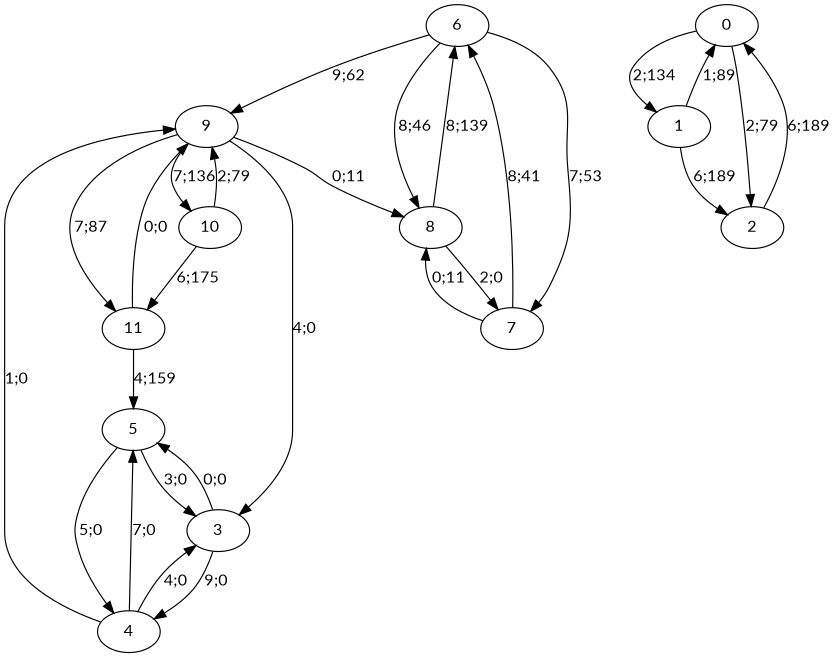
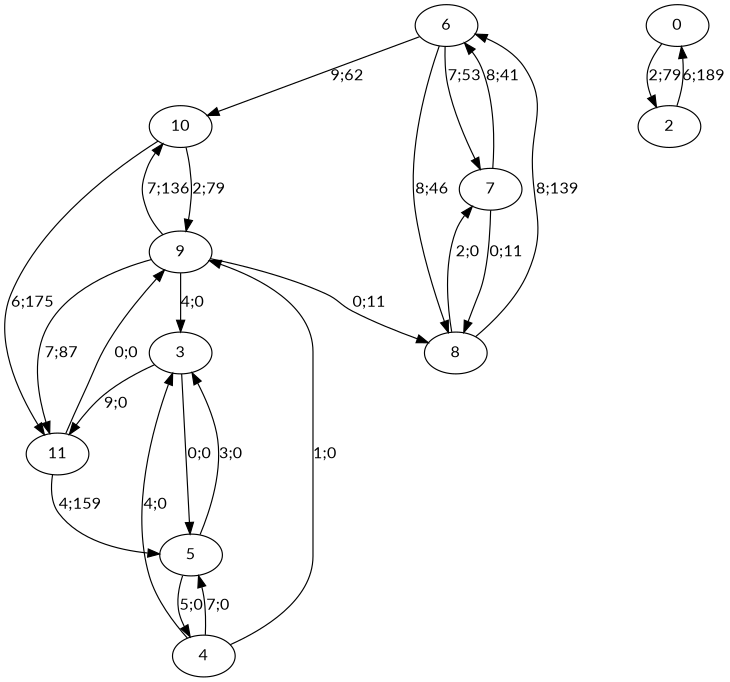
edge "6" -> "9": now "6" -> "10"
node "1": removed
edge "3" -> "4": now "3" -> "11"
